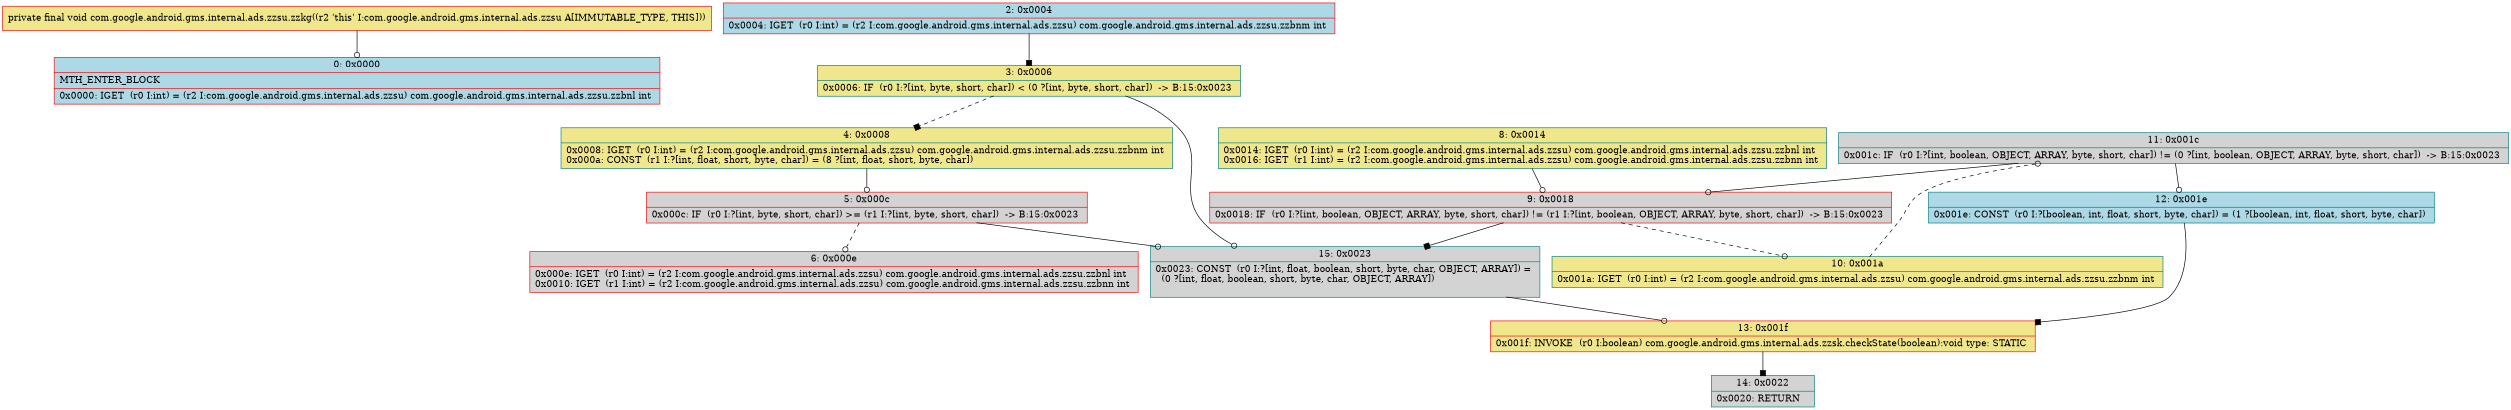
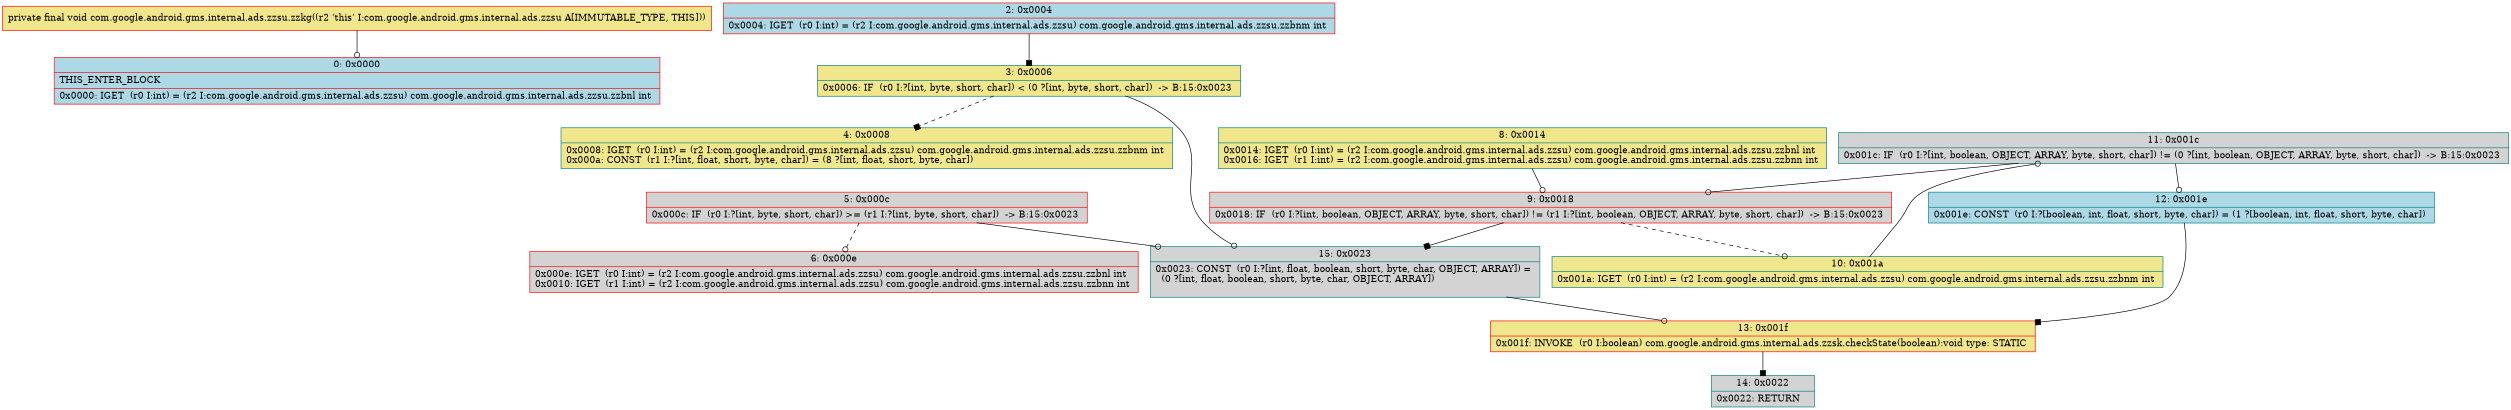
node "0: 0x0000": text "MTH_ENTER_BLOCK" -> "THIS_ENTER_BLOCK"
edge "4: 0x0008" -> "5: 0x000c": removed
edge "10: 0x001a" -> "11: 0x001c": style dashed -> solid
node "14: 0x0022": text "0x0020: RETURN" -> "0x0022: RETURN"
